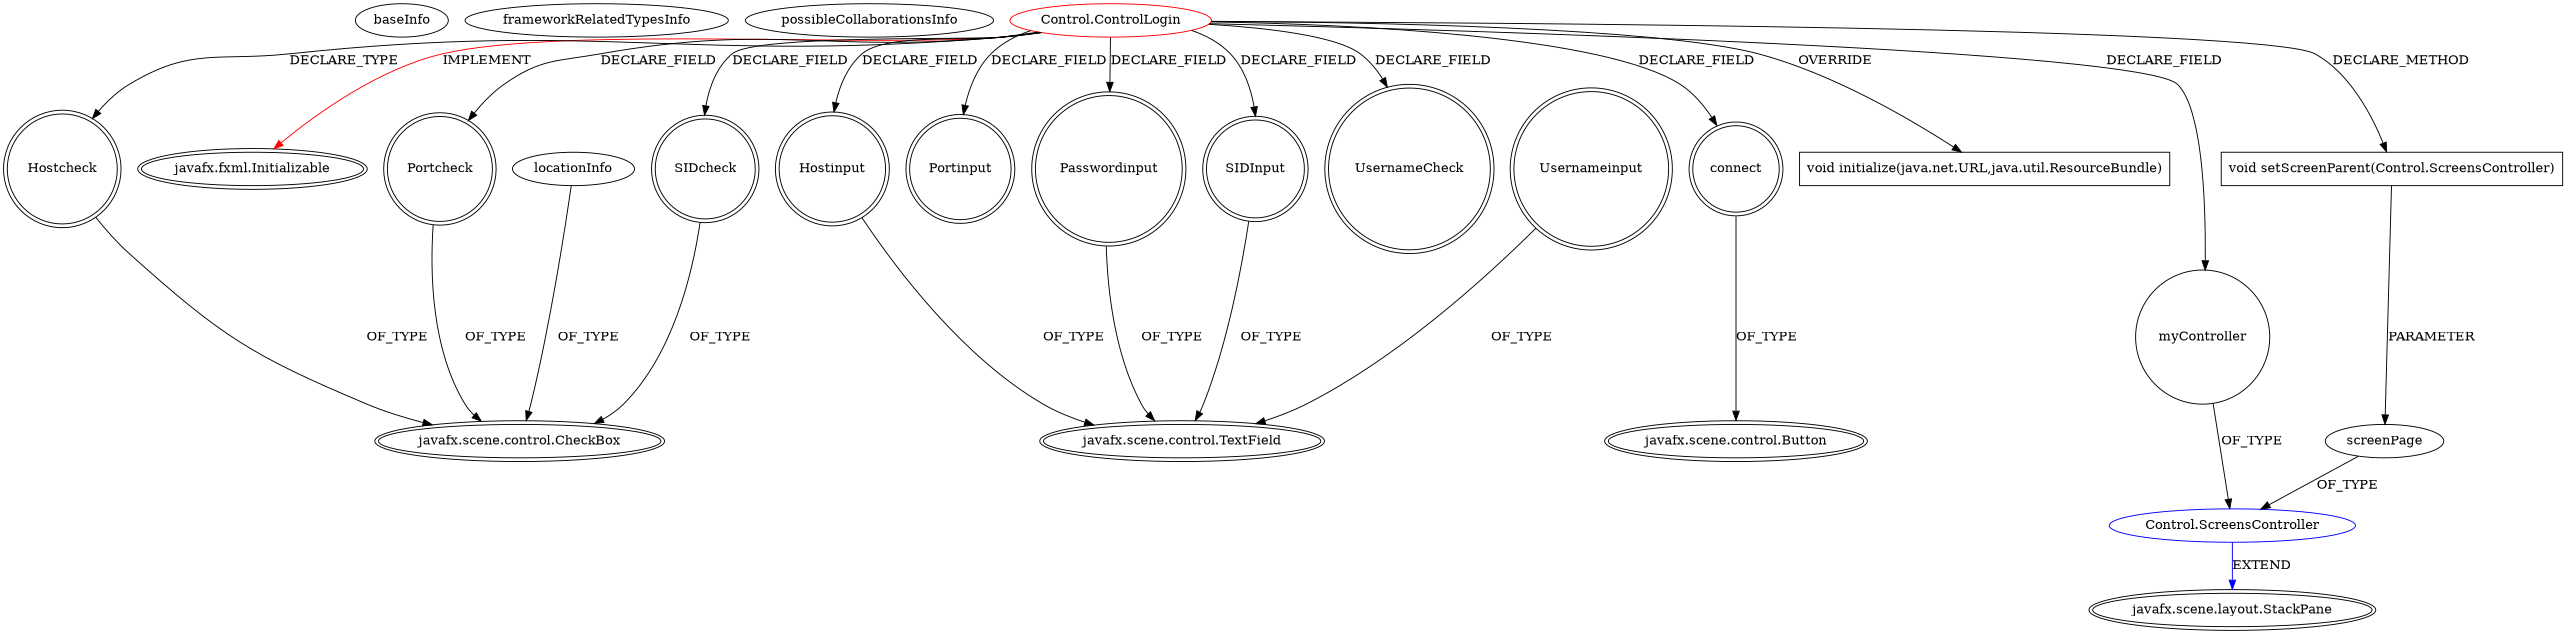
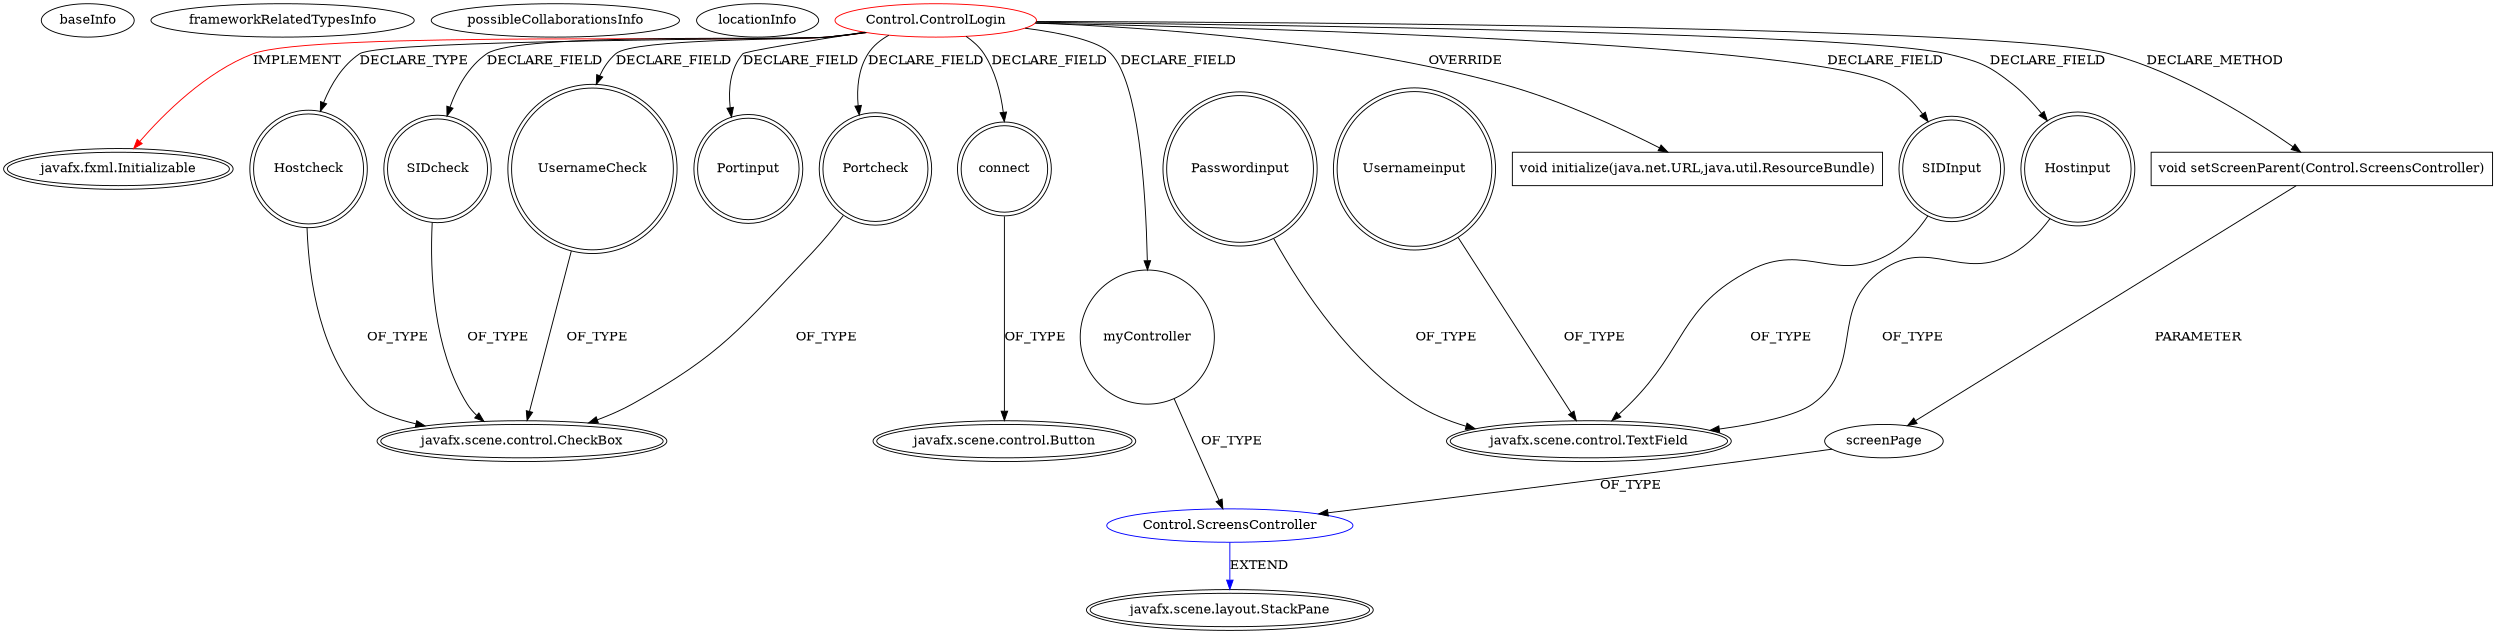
edge "Control.ControlLogin" -> "Passwordinput": removed, label "DECLARE_FIELD"
edge "locationInfo" -> "javafx.scene.control.CheckBox": now "UsernameCheck" -> "javafx.scene.control.CheckBox"
